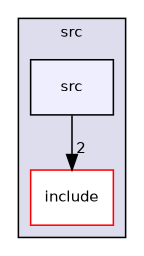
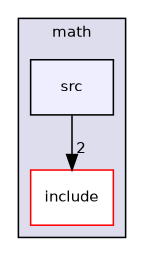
cluster "src": label "src" -> "math"
